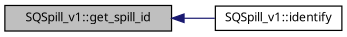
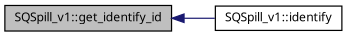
node "SQSpill_v1::get_spill_id": label "SQSpill_v1::get_spill_id" -> "SQSpill_v1::get_identify_id"
